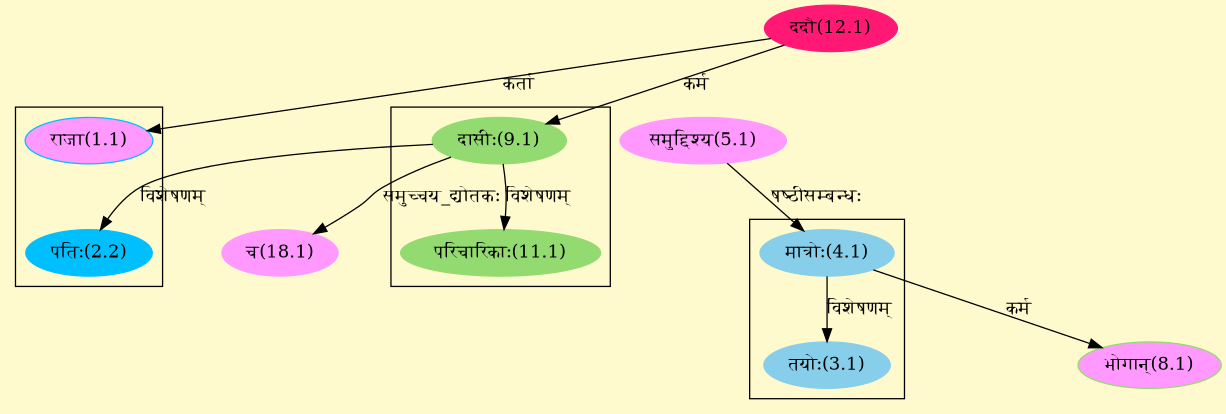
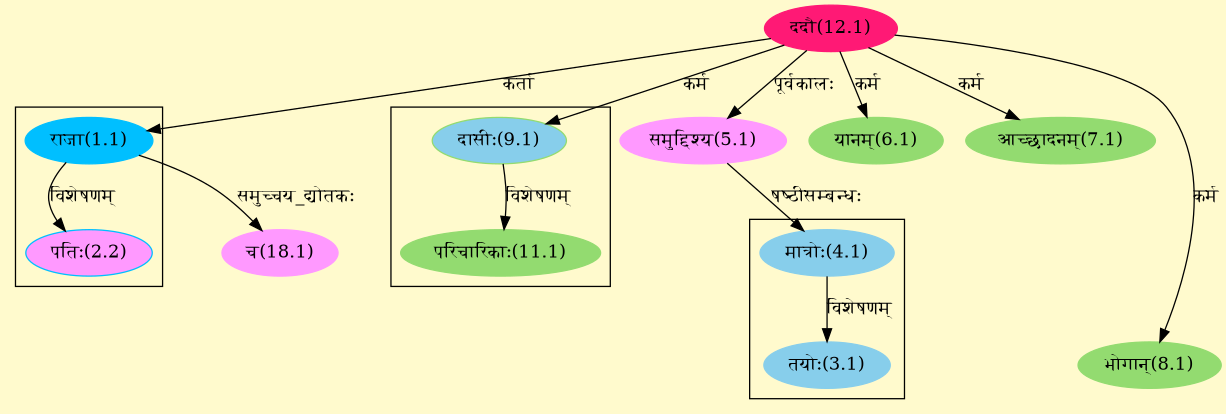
edge "ददौ(12.1)" -> "समुद्दिश्य(5.1)": added, label "पूर्वकालः"
node "राजा(1.1)": fillcolor #ff99ff -> #00bfff
node "दासीः(9.1)": fillcolor #93db70 -> #87ceeb
node "यानम्(6.1)": added
node "आच्छादनम्(7.1)": added
edge "दासीः(9.1)" -> "पतिः(2.2)": now "राजा(1.1)" -> "पतिः(2.2)"
edge "दासीः(9.1)" -> "च(18.1)": now "राजा(1.1)" -> "च(18.1)"
node "पतिः(2.2)": fillcolor #00bfff -> #ff99ff
edge "मात्रोः(4.1)" -> "भोगान्(8.1)": now "ददौ(12.1)" -> "भोगान्(8.1)"
node "भोगान्(8.1)": fillcolor #ff99ff -> #93db70
